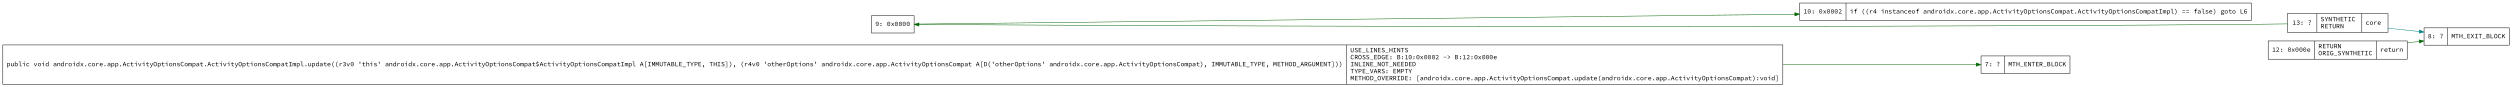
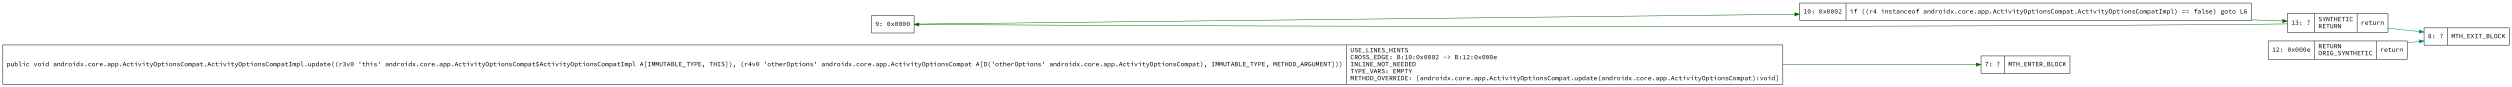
edge "10: 0x0002" -> "13: ?": added
node "13: ?": text "core" -> "return"
edge "12: 0x000e" -> "8: ?": color darkgreen -> teal
